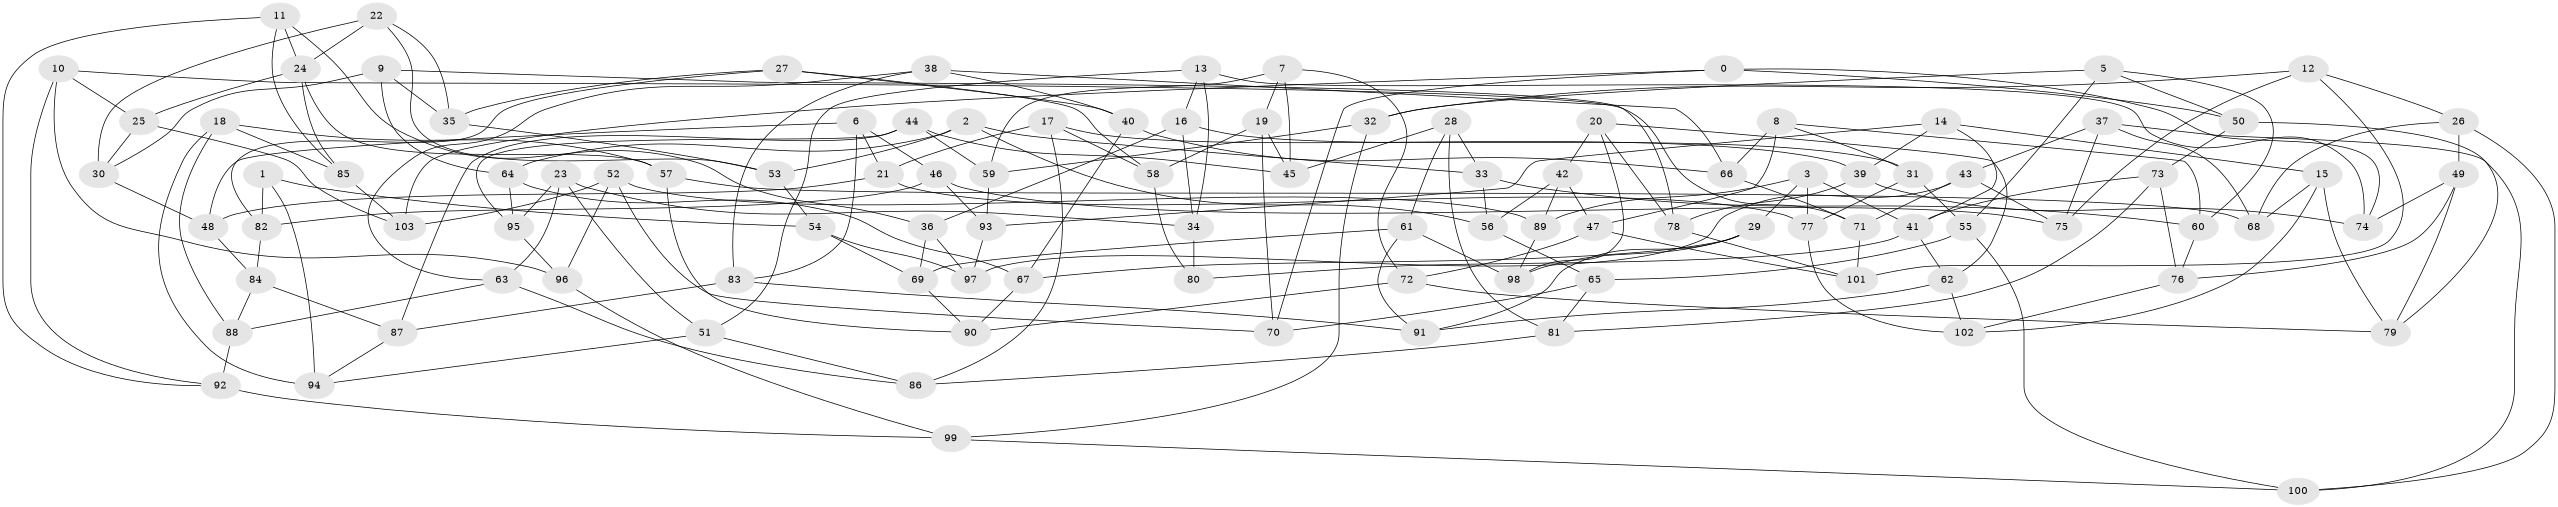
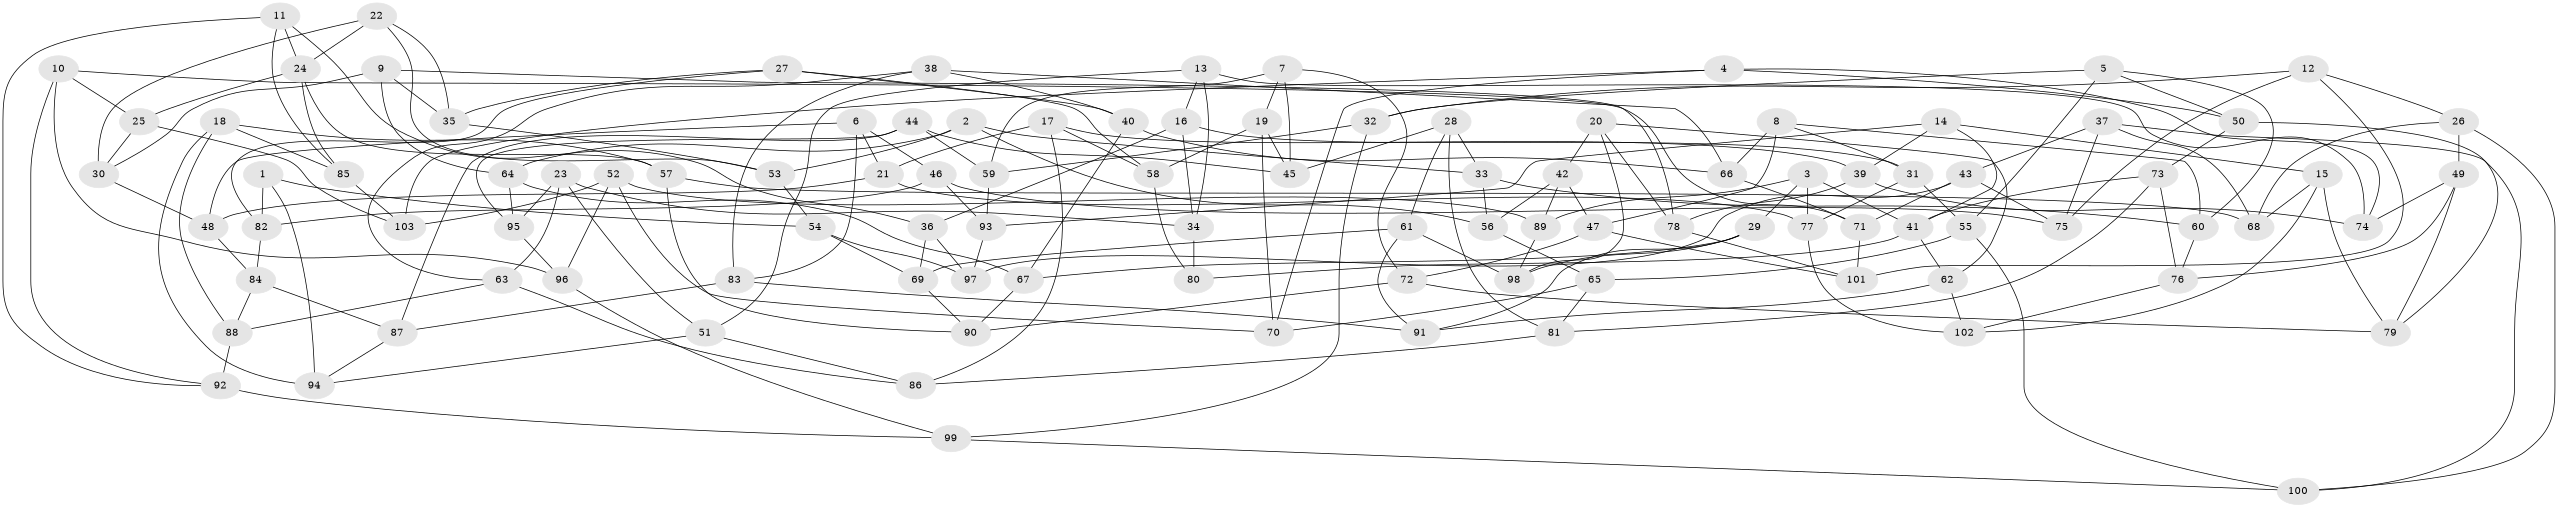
node "0": label "0" -> "4"
